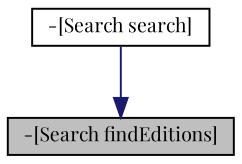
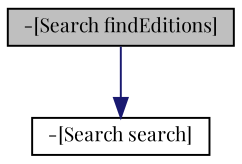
edge "-[Search search]" -> "-[Search findEditions]": reversed
